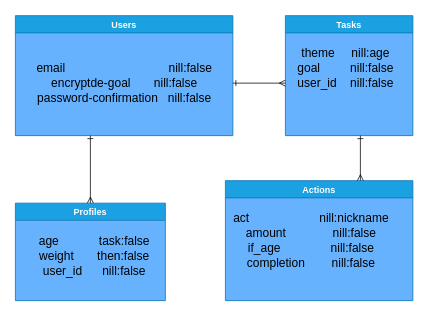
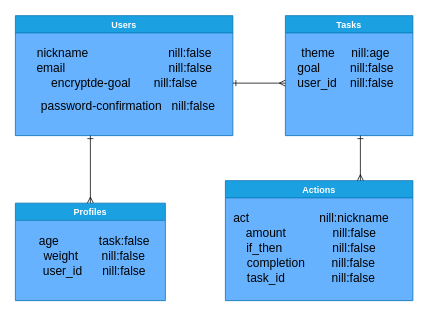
node "nickname nill:false": added
node "password-confirmation nill:false": moved (124, 98) -> (128, 105)
node "if_age nill:false": label "if_age nill:false" -> "if_then nill:false"
node "weight then:false": label "weight then:false" -> "weight nill:false"
node "task_id nill:false": added
